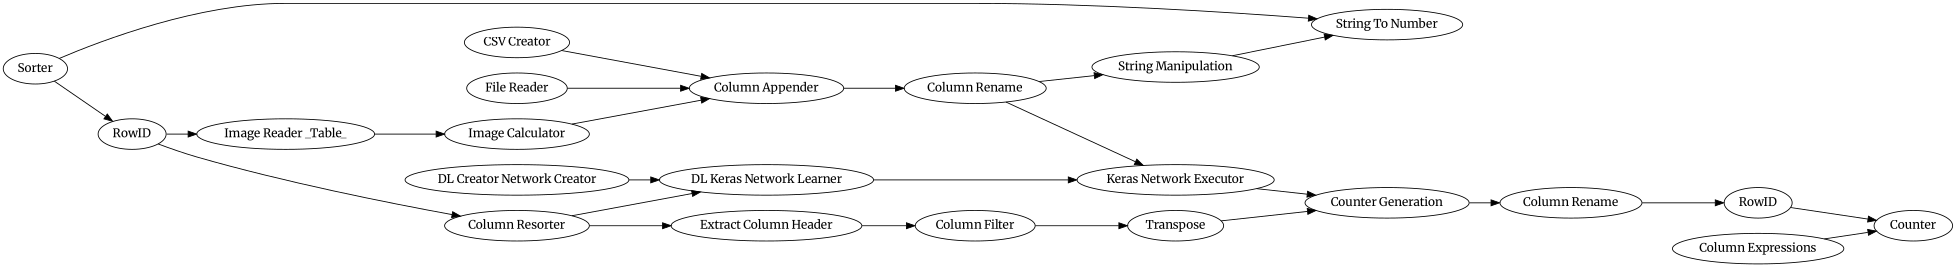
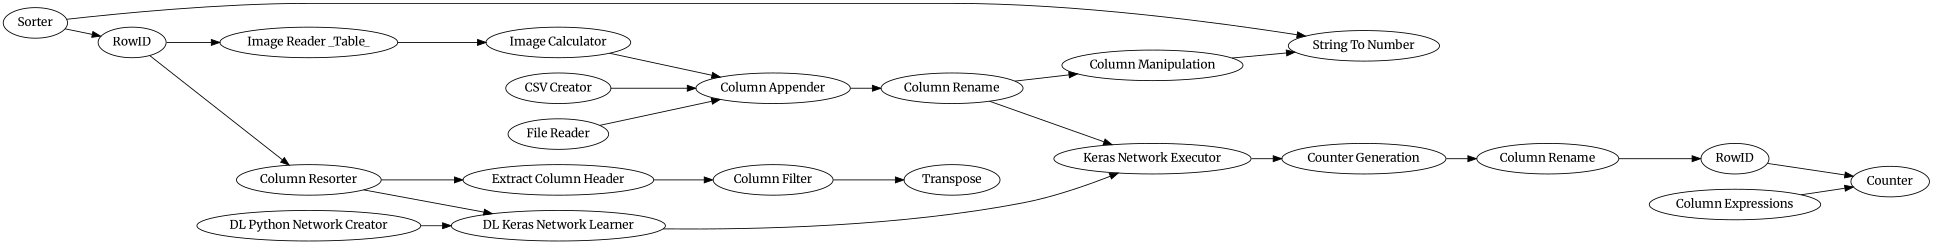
node "String Manipulation": label "String Manipulation" -> "Column Manipulation"
node "DL Creator Network Creator": label "DL Creator Network Creator" -> "DL Python Network Creator"
edge "Transpose" -> "Counter Generation": removed
